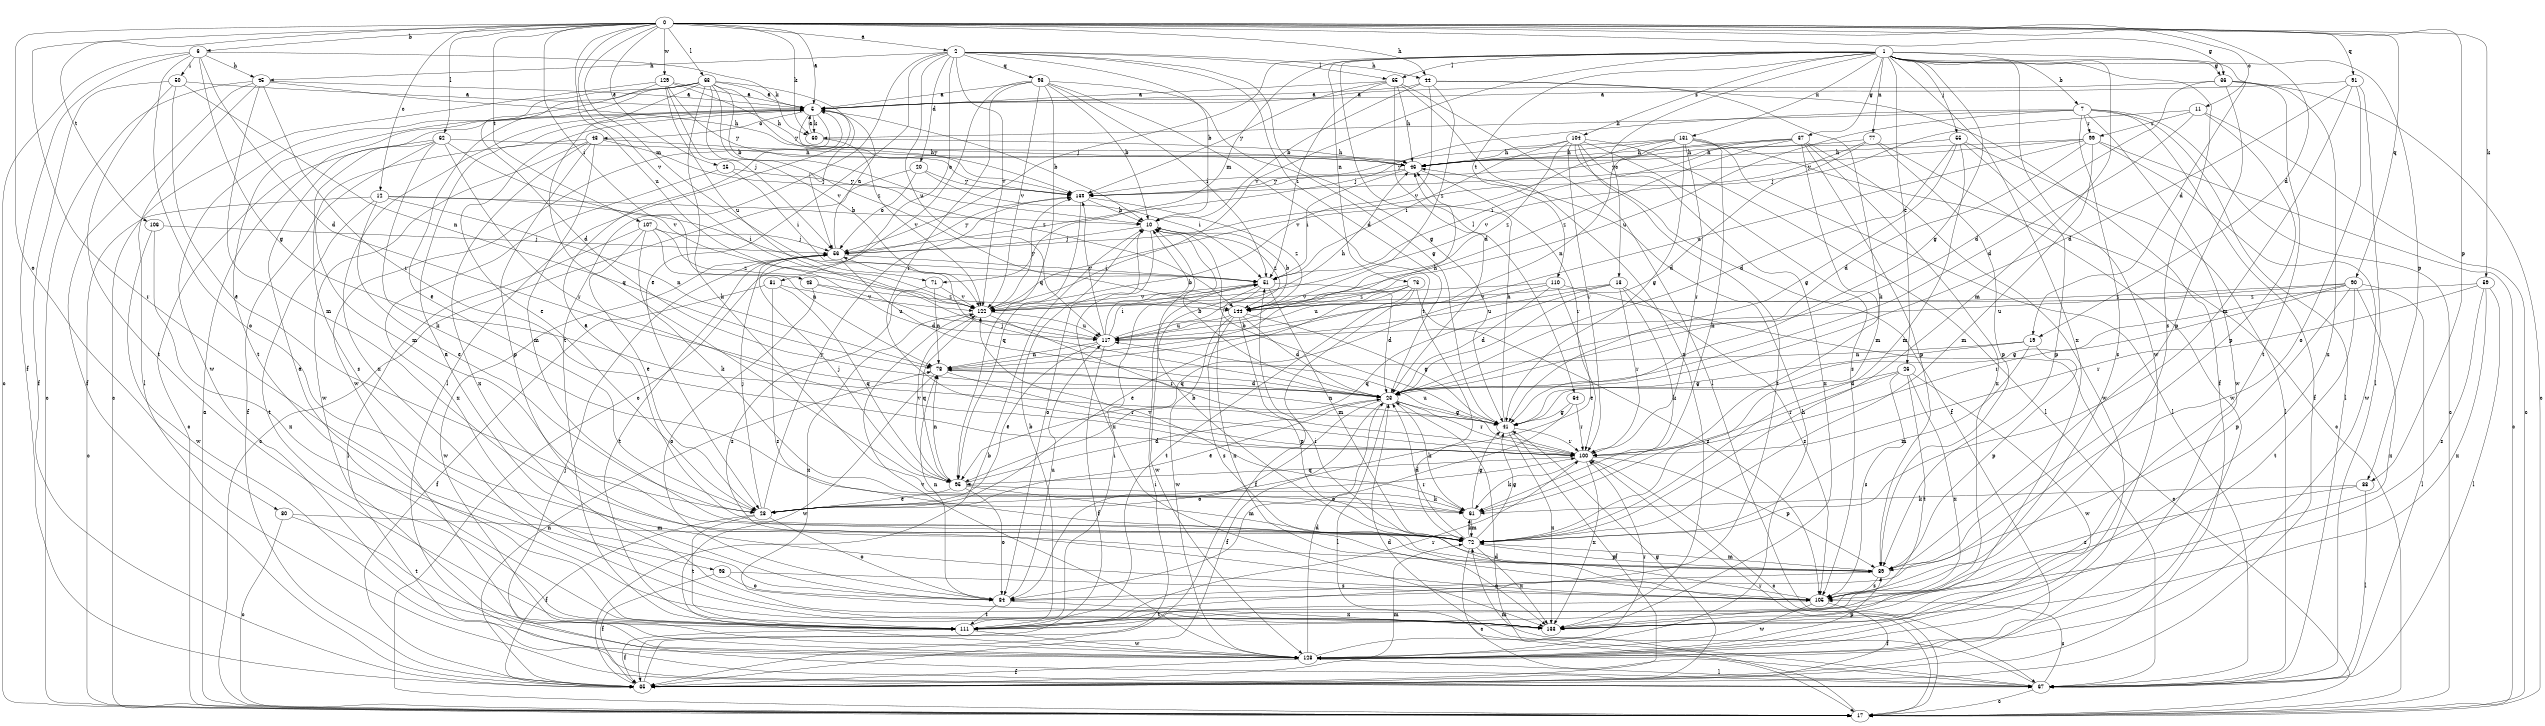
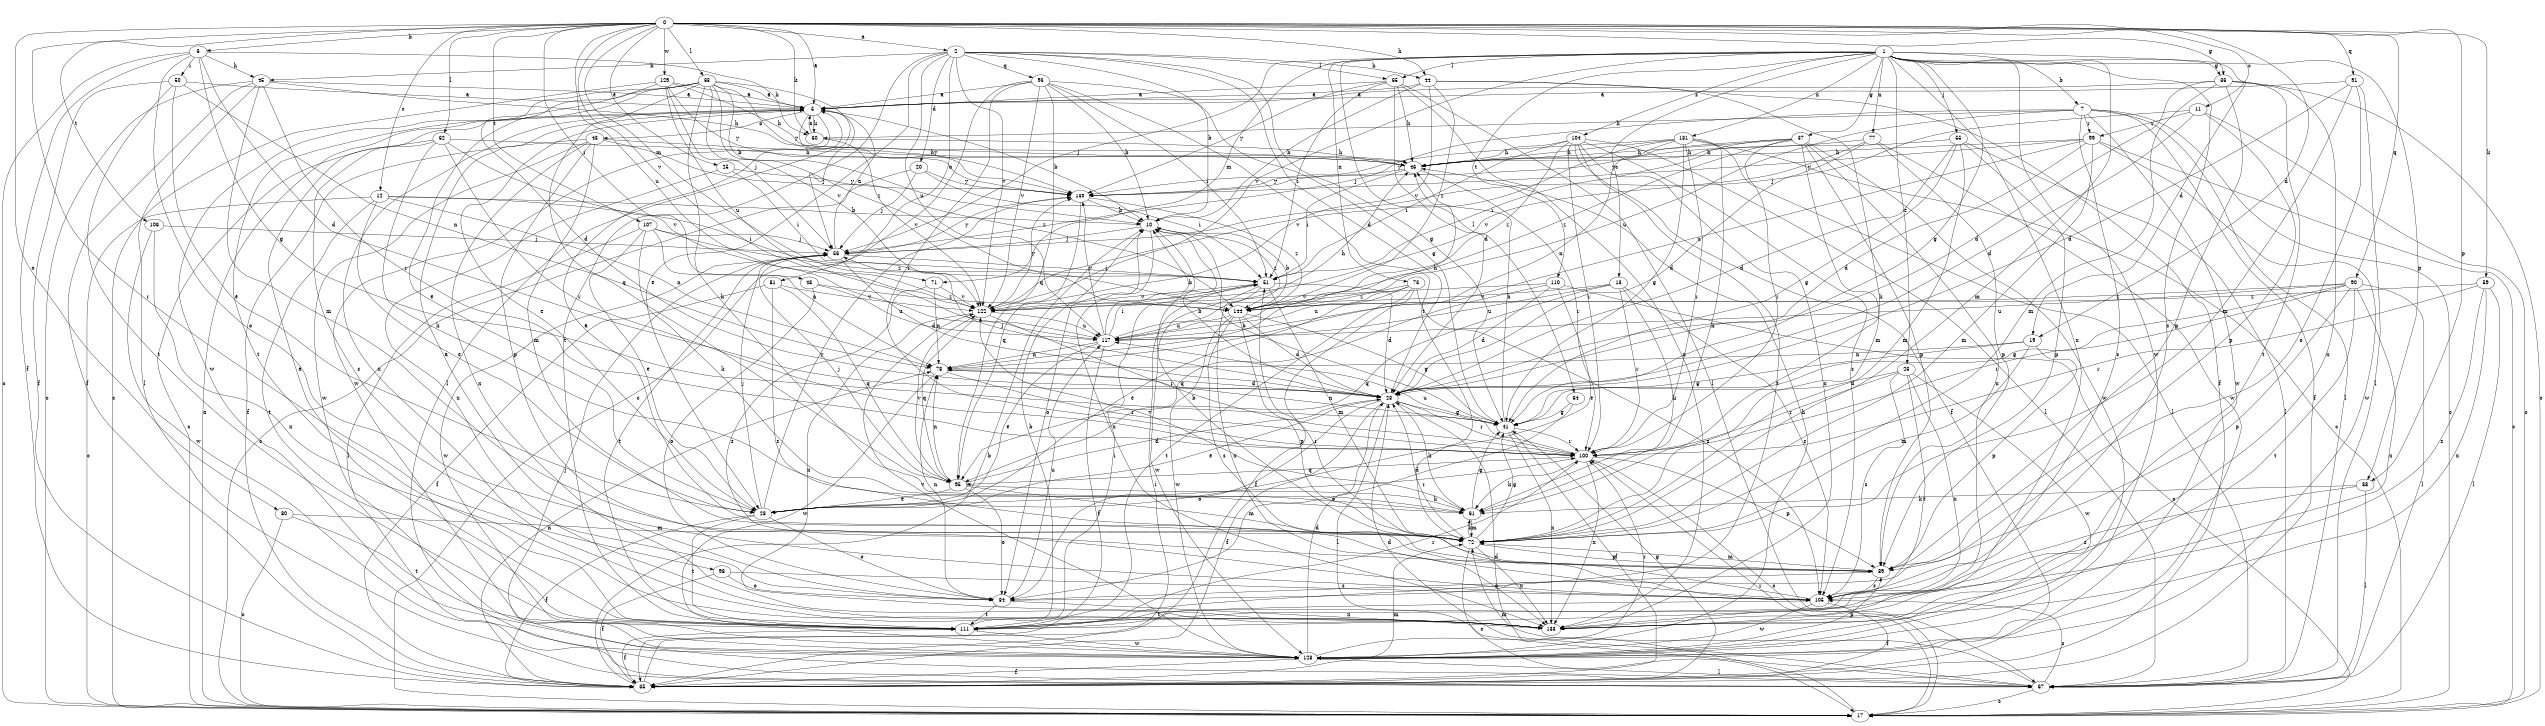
edge "20" -> "56": label "o" -> "j"
edge "107" -> "122": now "107" -> "144"
edge "64" -> "100": now "37" -> "100"
edge "62" -> "72": now "36" -> "72"
